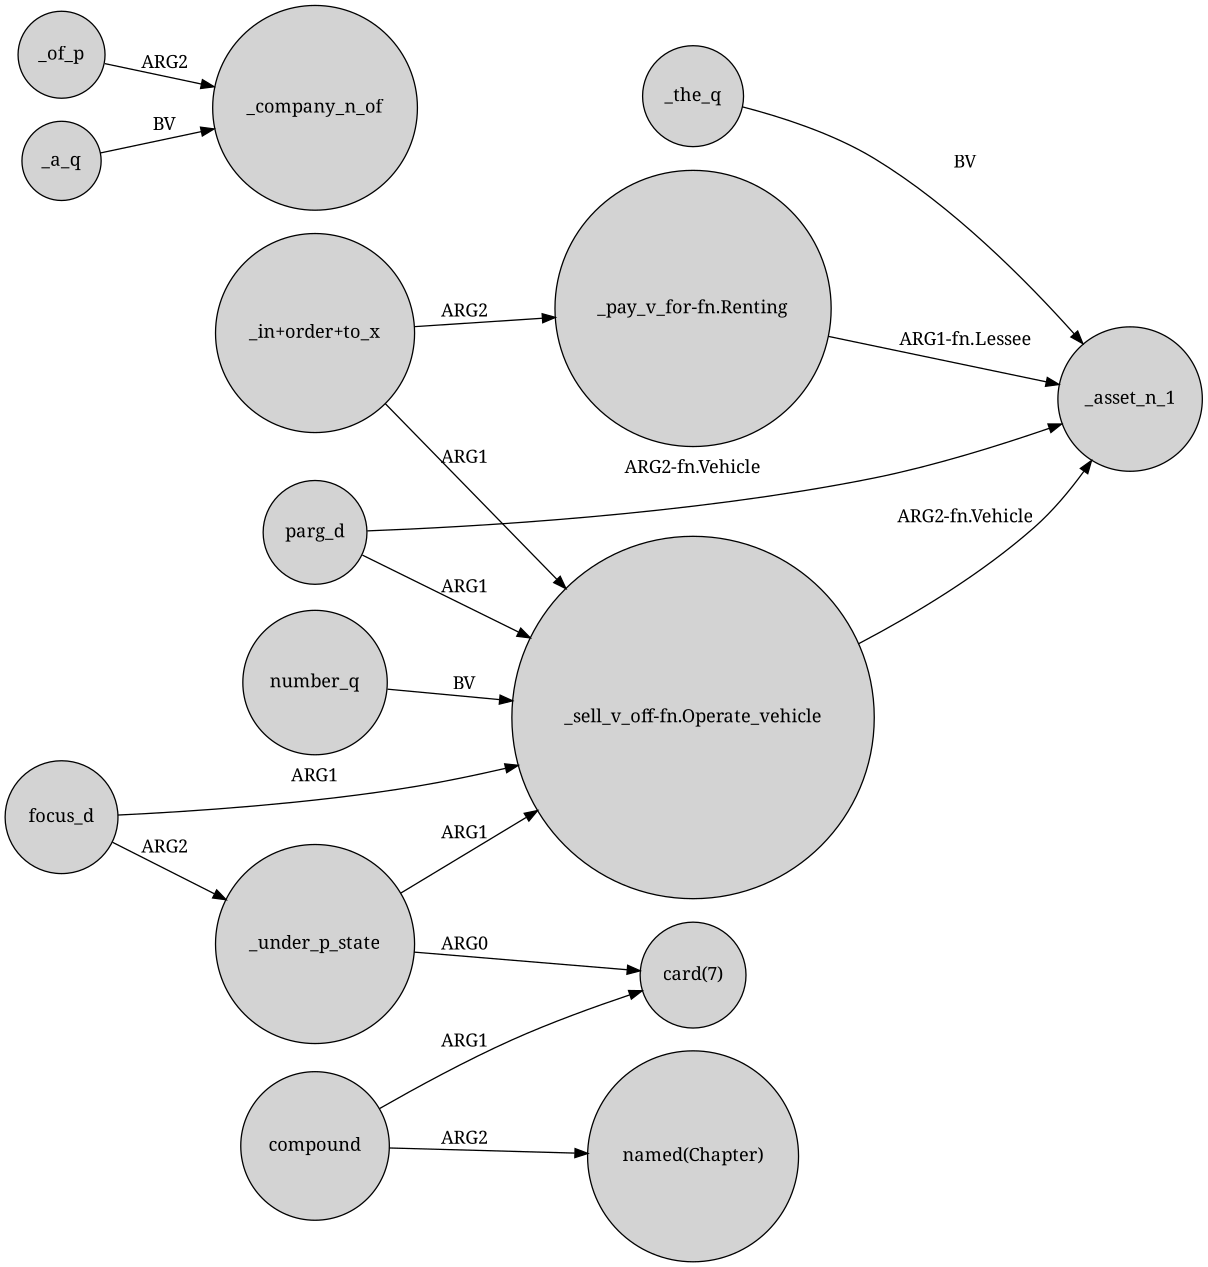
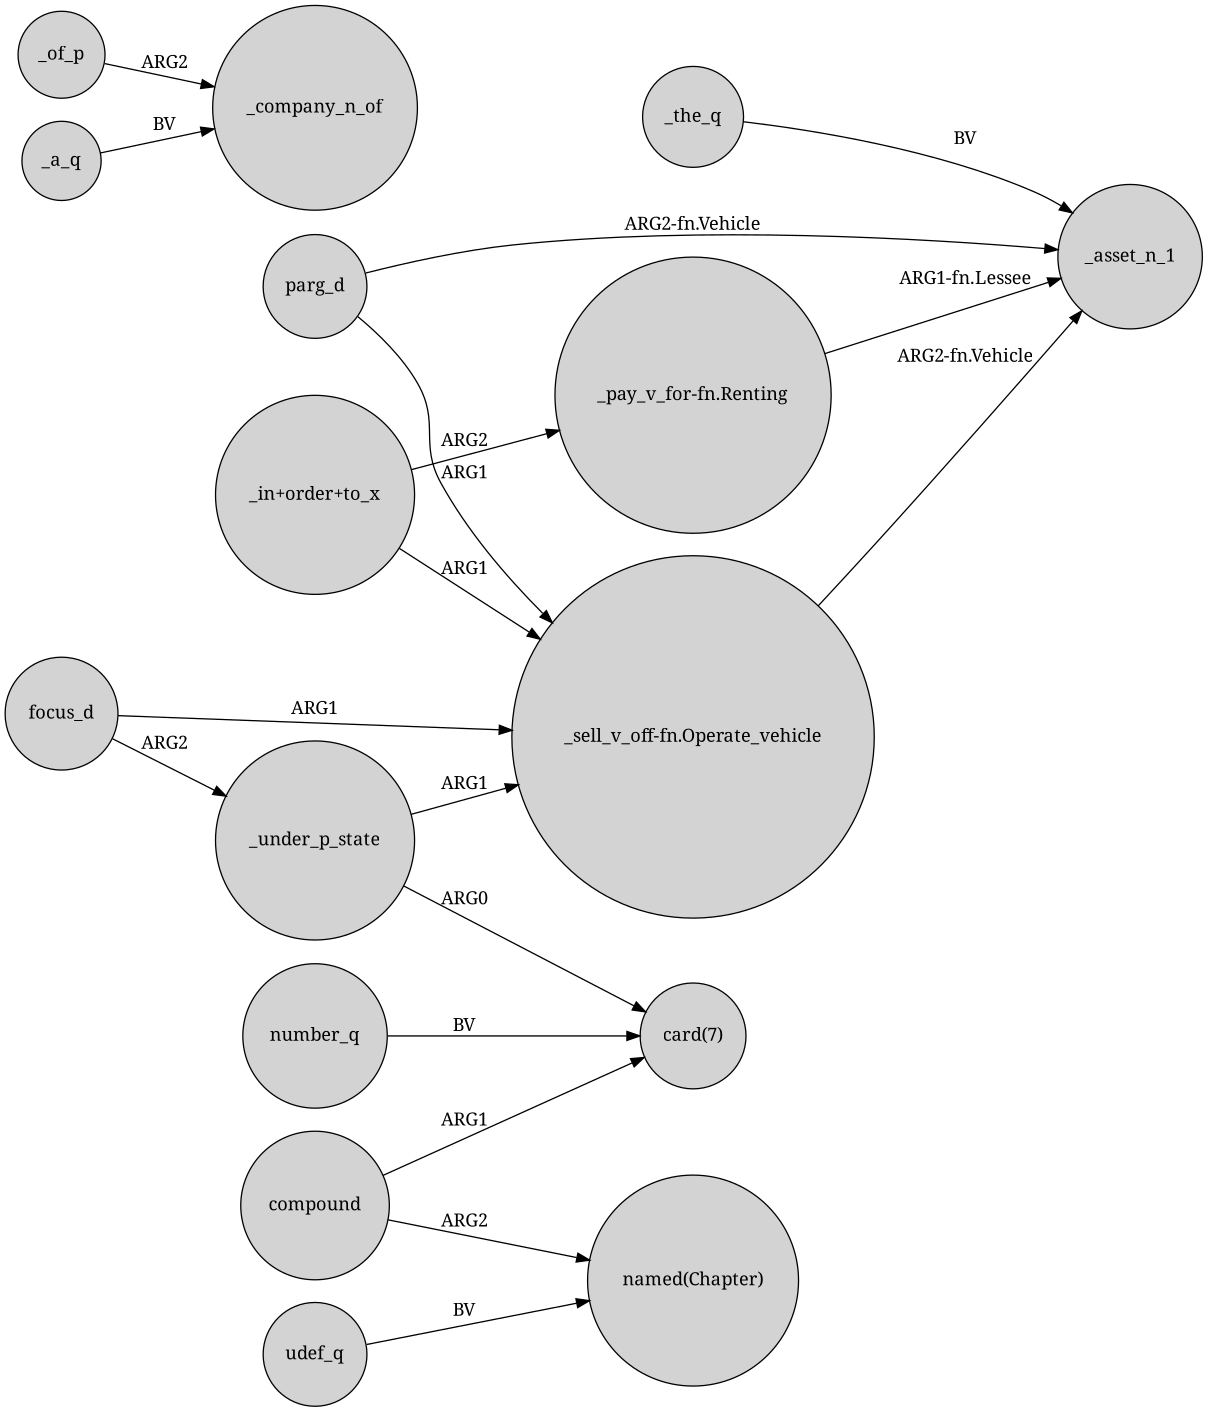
edge "number_q" -> "_sell_v_off-fn.Operate_vehicle": now "number_q" -> "card(7)"
node "udef_q": added
